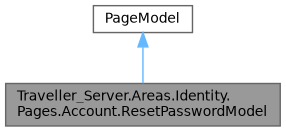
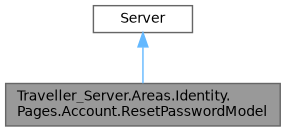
node "PageModel": label "PageModel" -> "Server"
